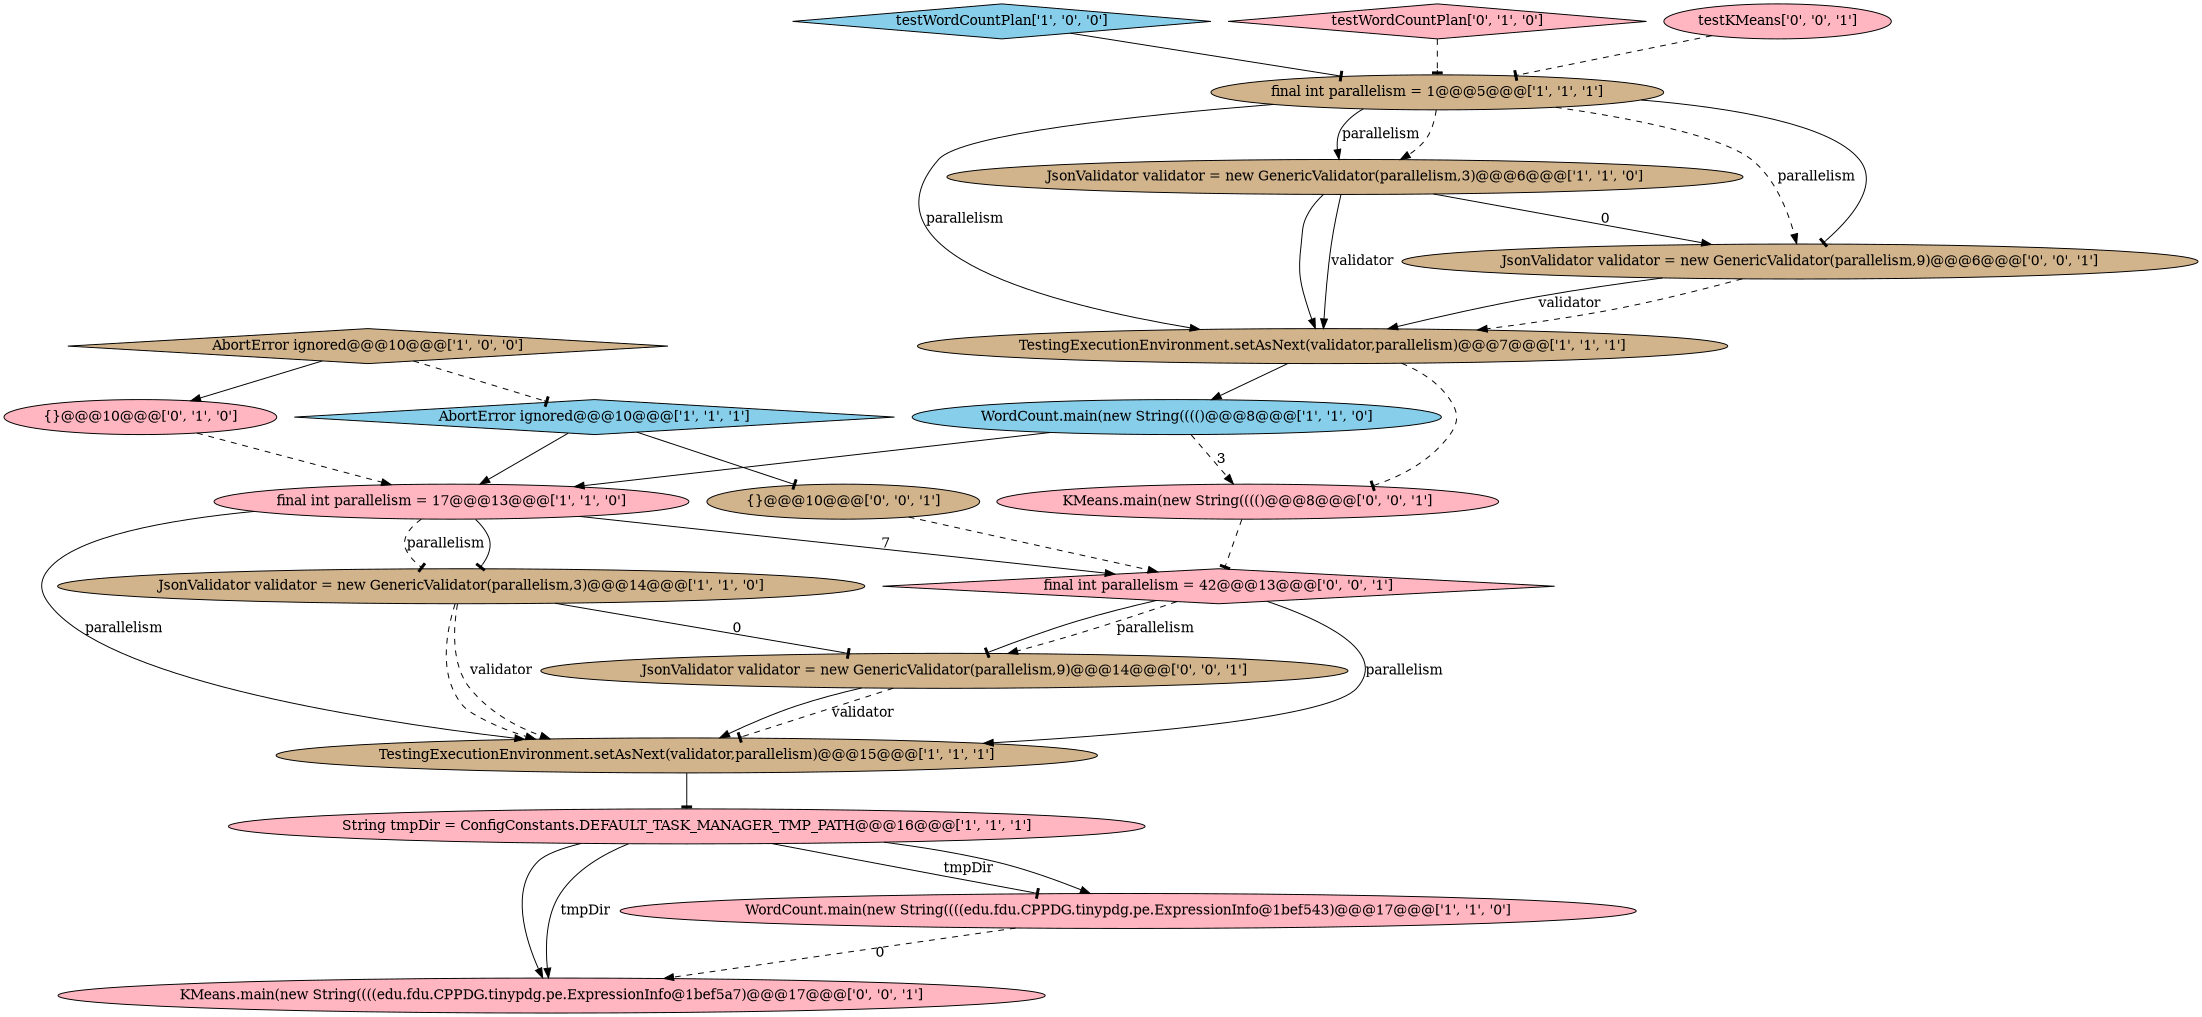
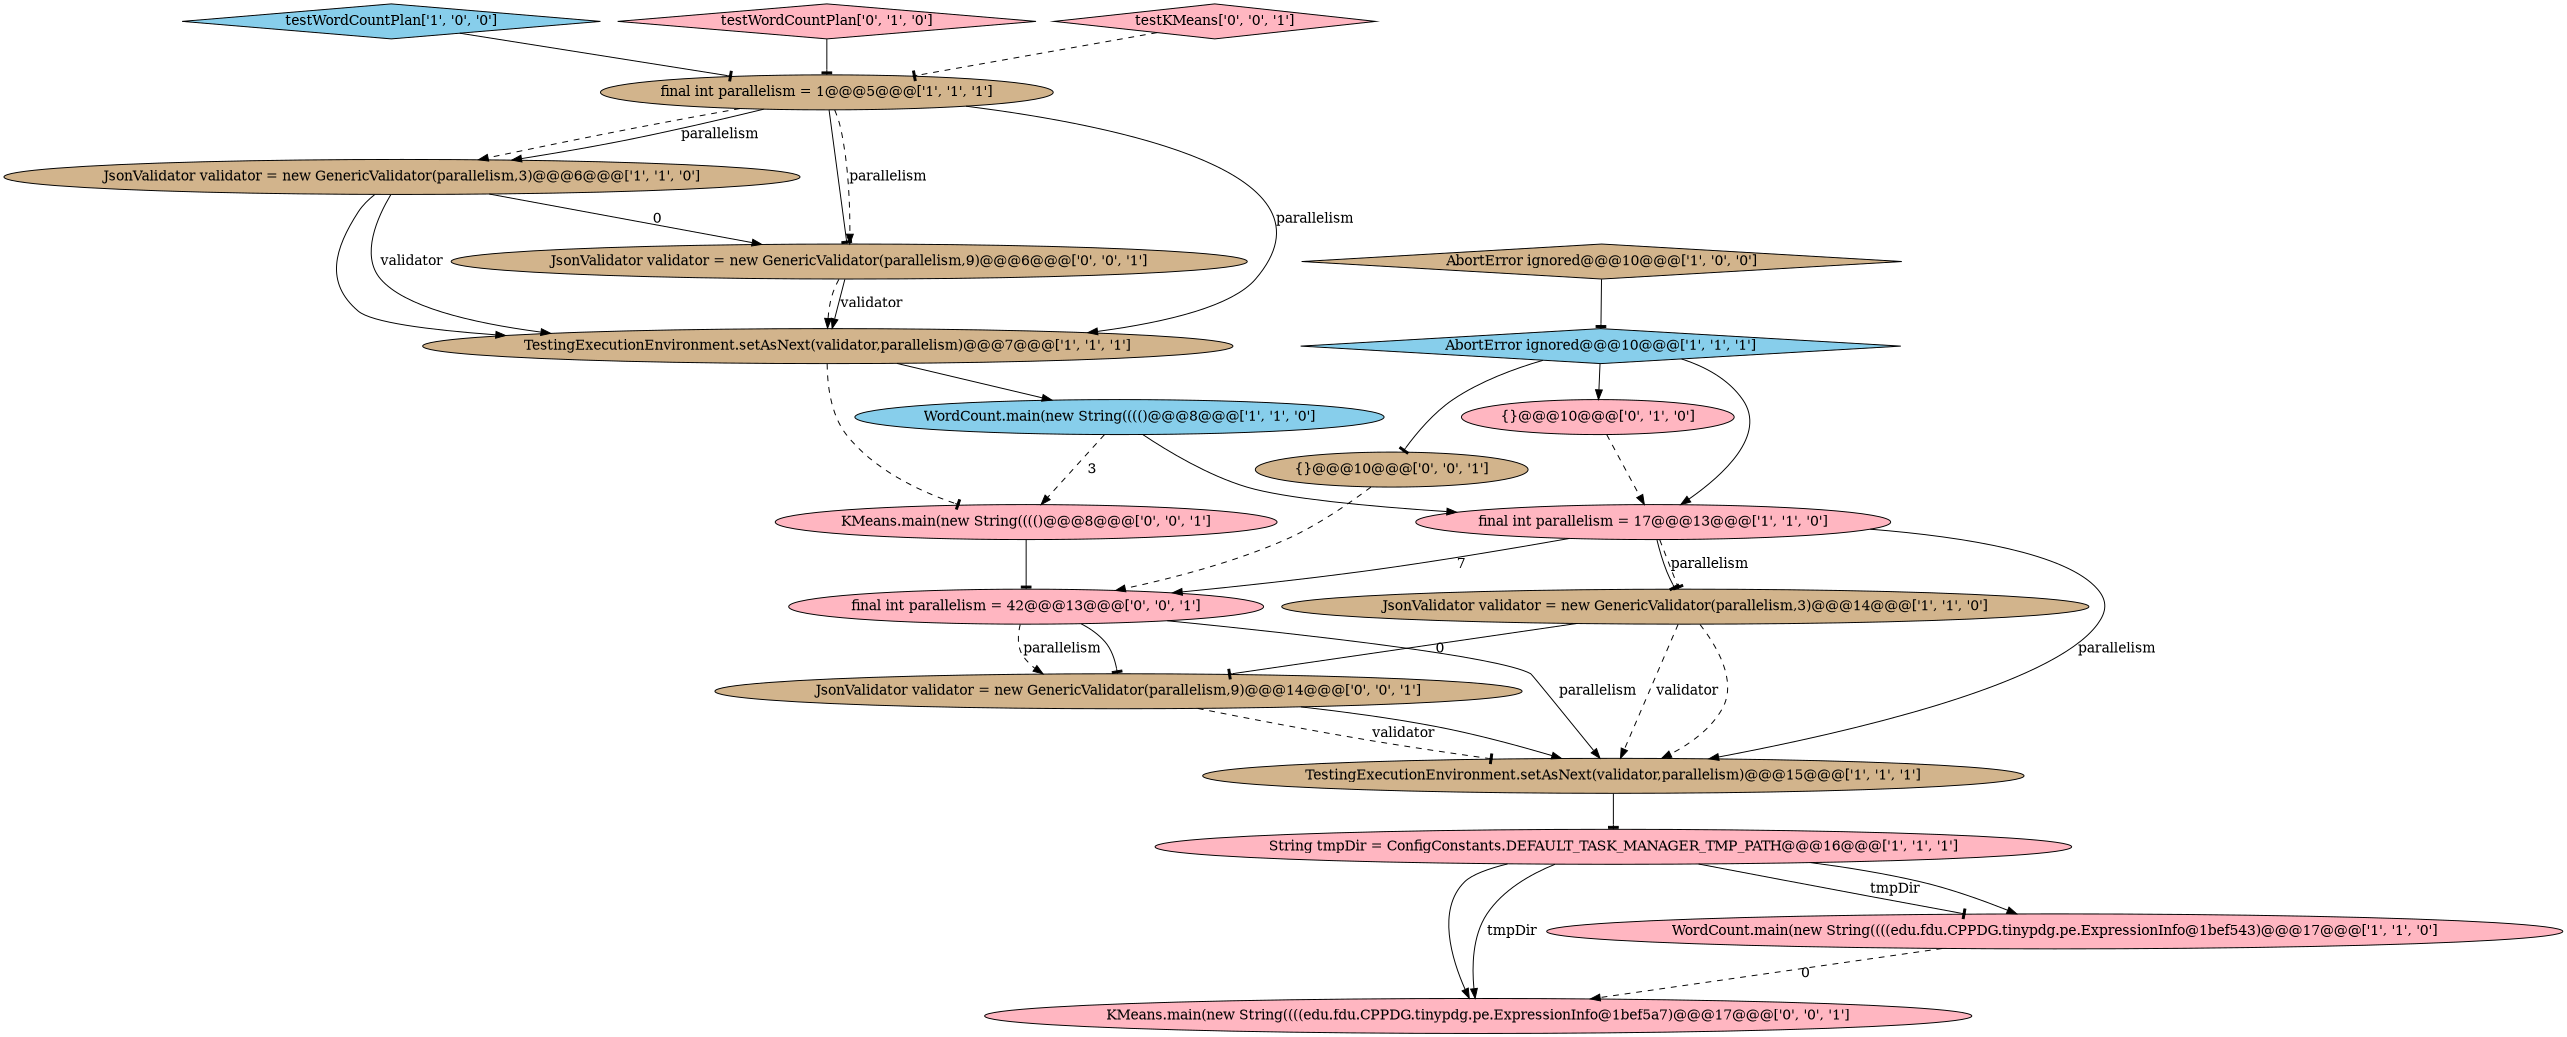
node "testKMeans['0', '0', '1']": shape ellipse -> diamond
edge "testWordCountPlan['0', '1', '0']" -> "final int parallelism = 1@@@5@@@['1', '1', '1']": style dashed -> solid
edge "AbortError ignored@@@10@@@['1', '0', '0']" -> "{}@@@10@@@['0', '1', '0']": now "AbortError ignored@@@10@@@['1', '1', '1']" -> "{}@@@10@@@['0', '1', '0']"
edge "AbortError ignored@@@10@@@['1', '0', '0']" -> "AbortError ignored@@@10@@@['1', '1', '1']": style dashed -> solid
edge "KMeans.main(new String(((()@@@8@@@['0', '0', '1']" -> "final int parallelism = 42@@@13@@@['0', '0', '1']": style dashed -> solid
node "final int parallelism = 42@@@13@@@['0', '0', '1']": shape diamond -> ellipse
